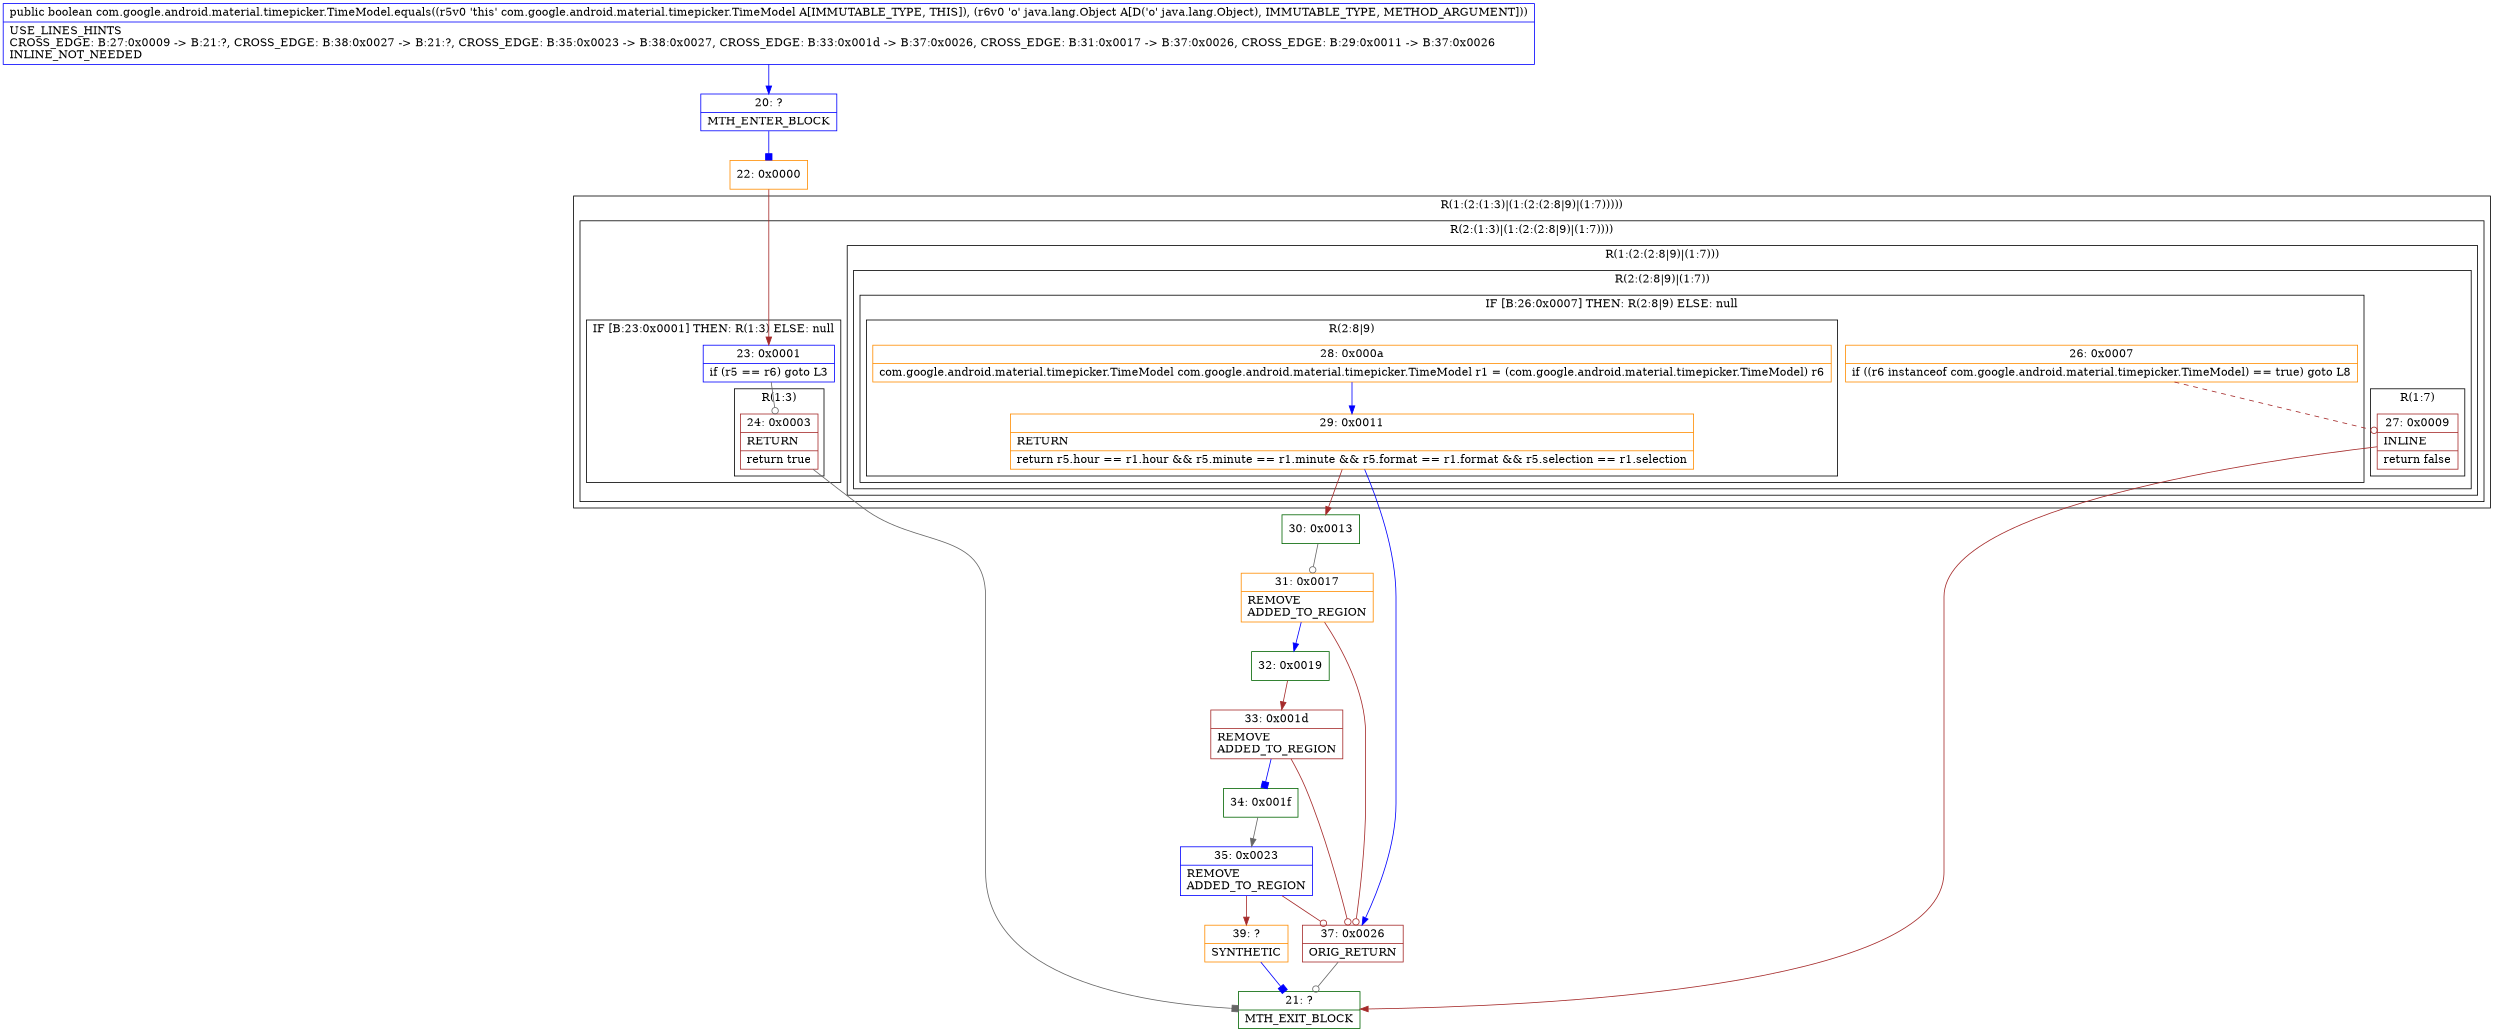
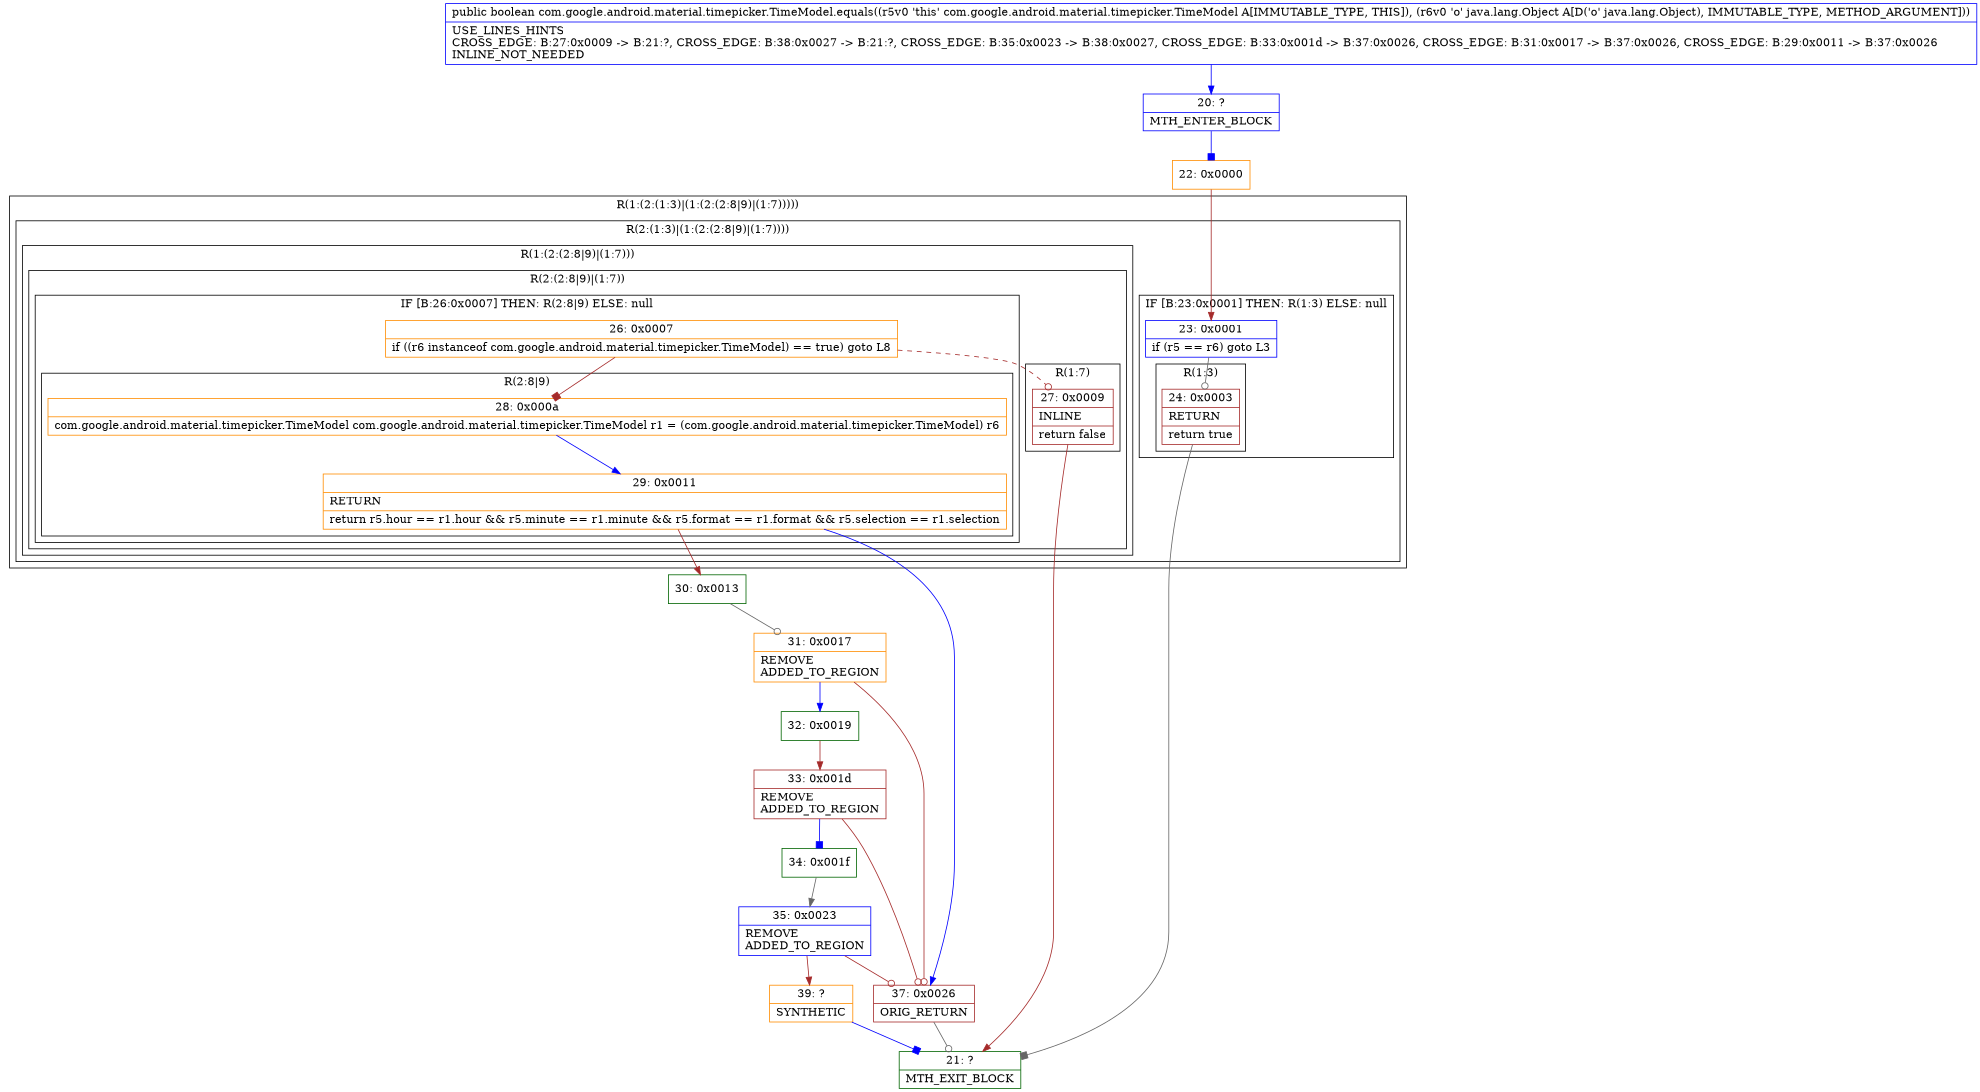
edge "26: 0x0007" -> "28: 0x000a": added
